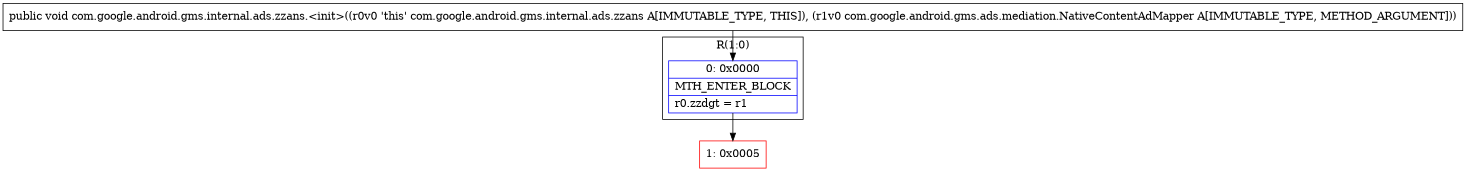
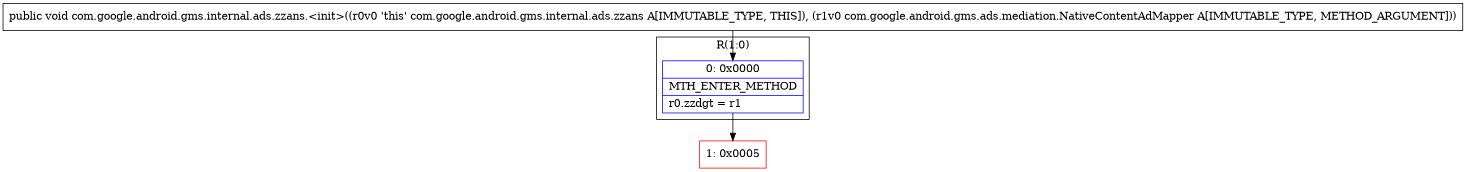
node "0: 0x0000": text "MTH_ENTER_BLOCK" -> "MTH_ENTER_METHOD"
